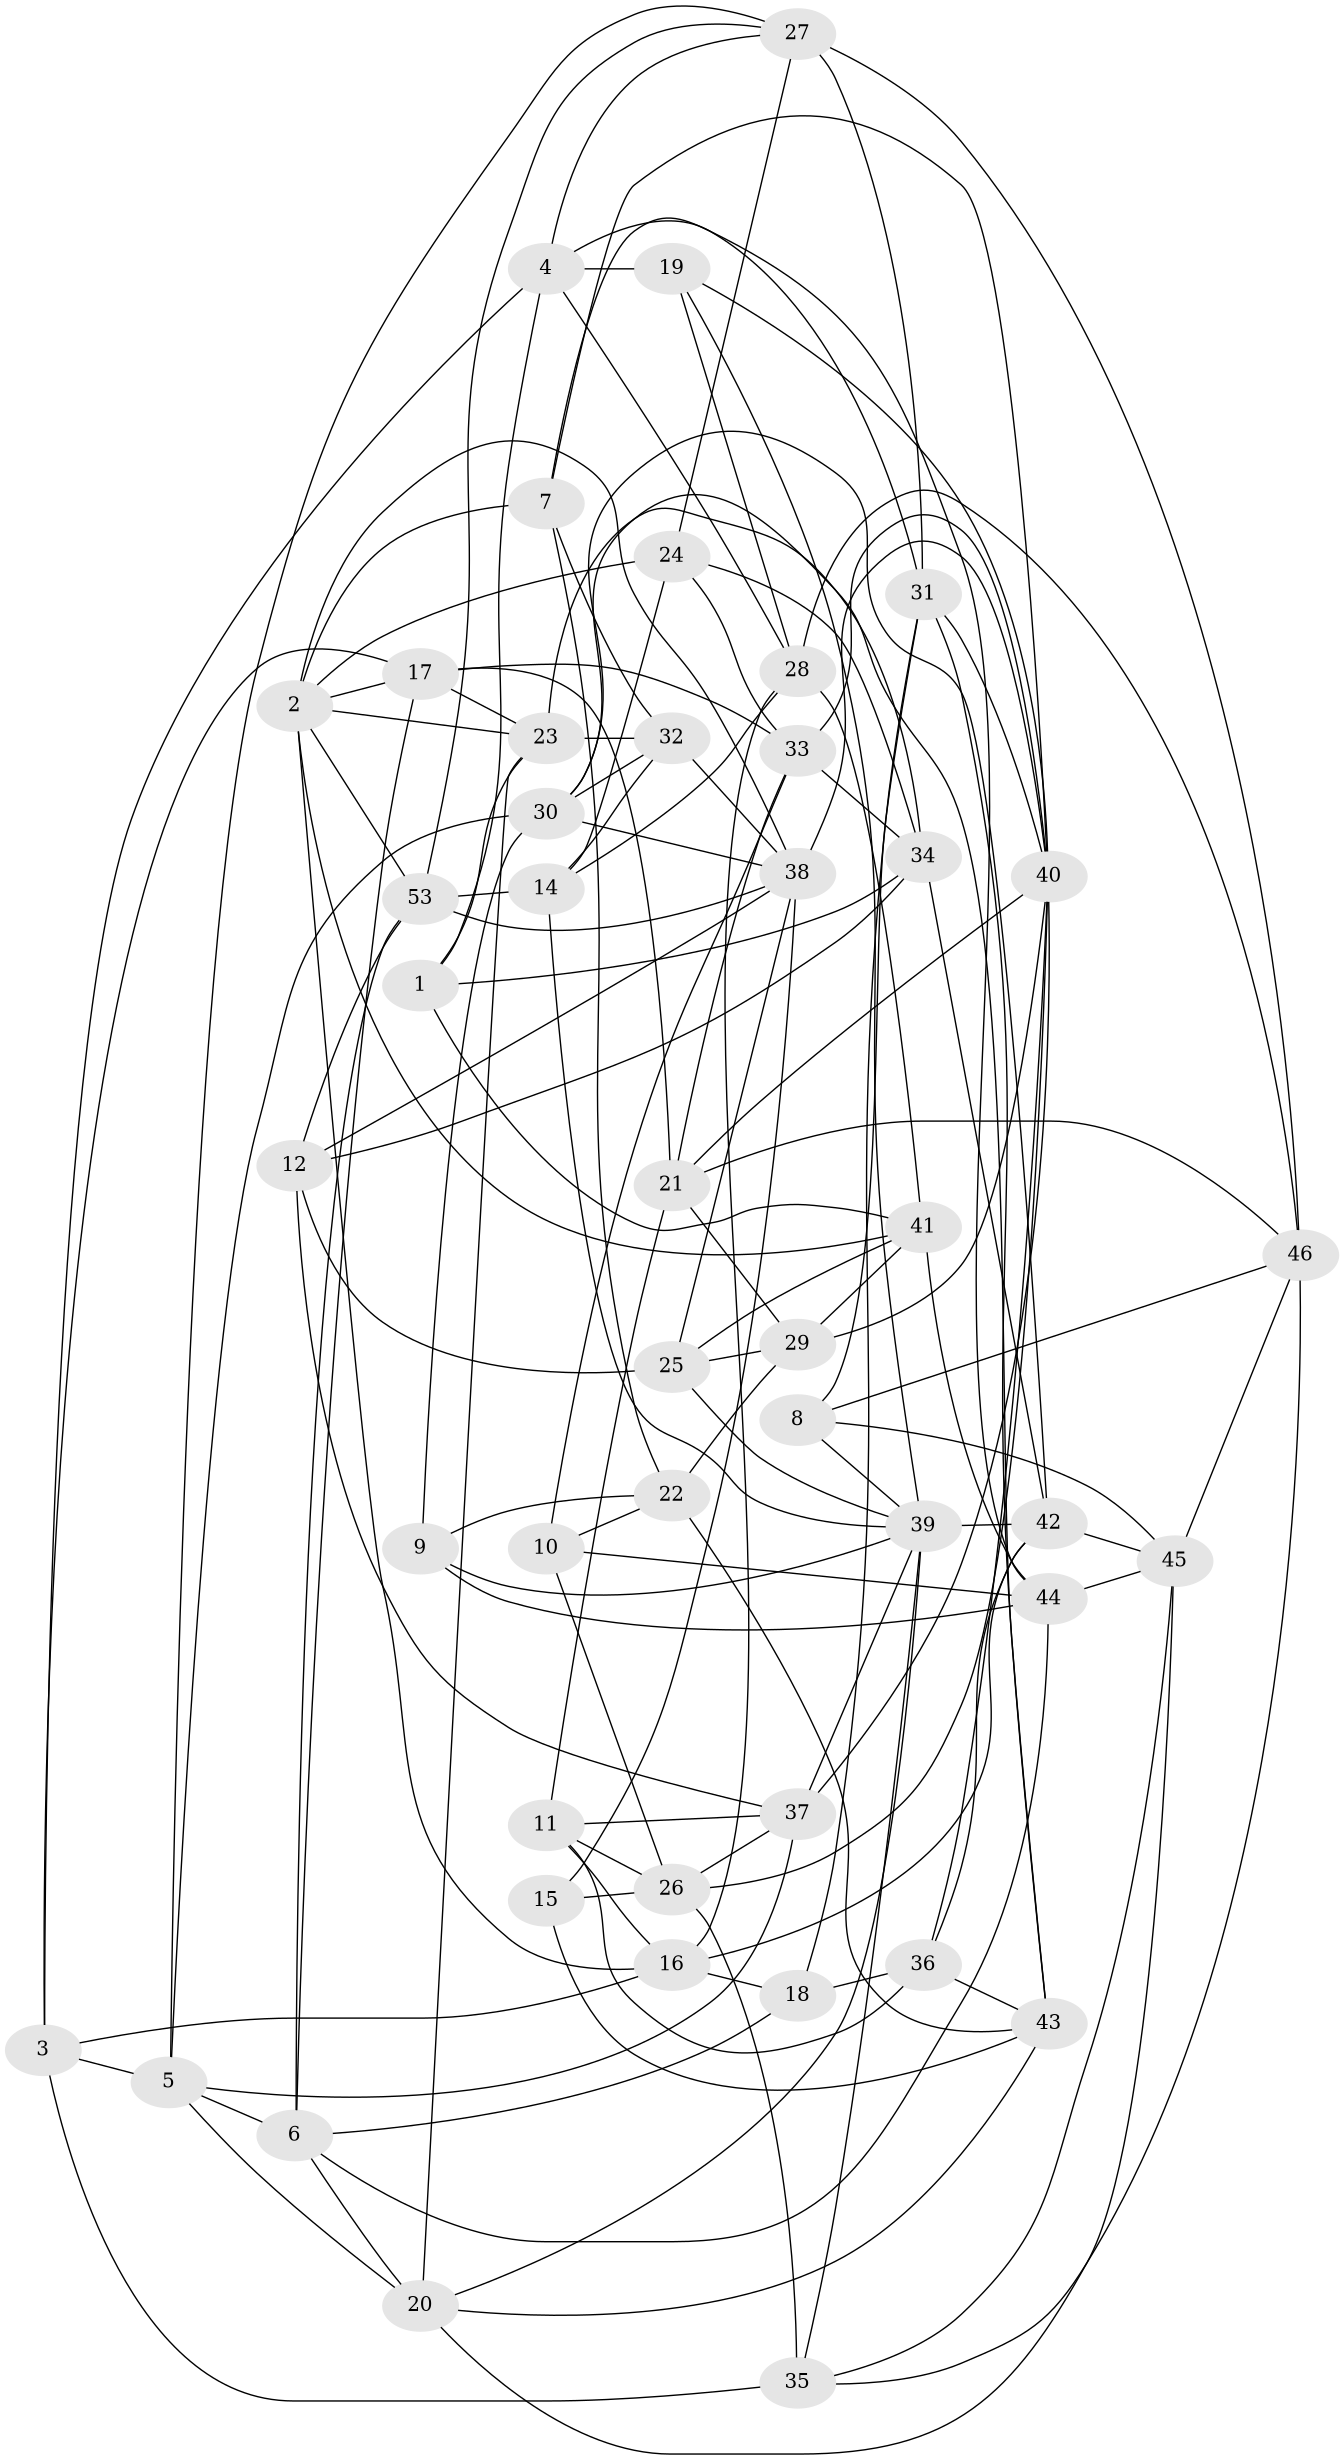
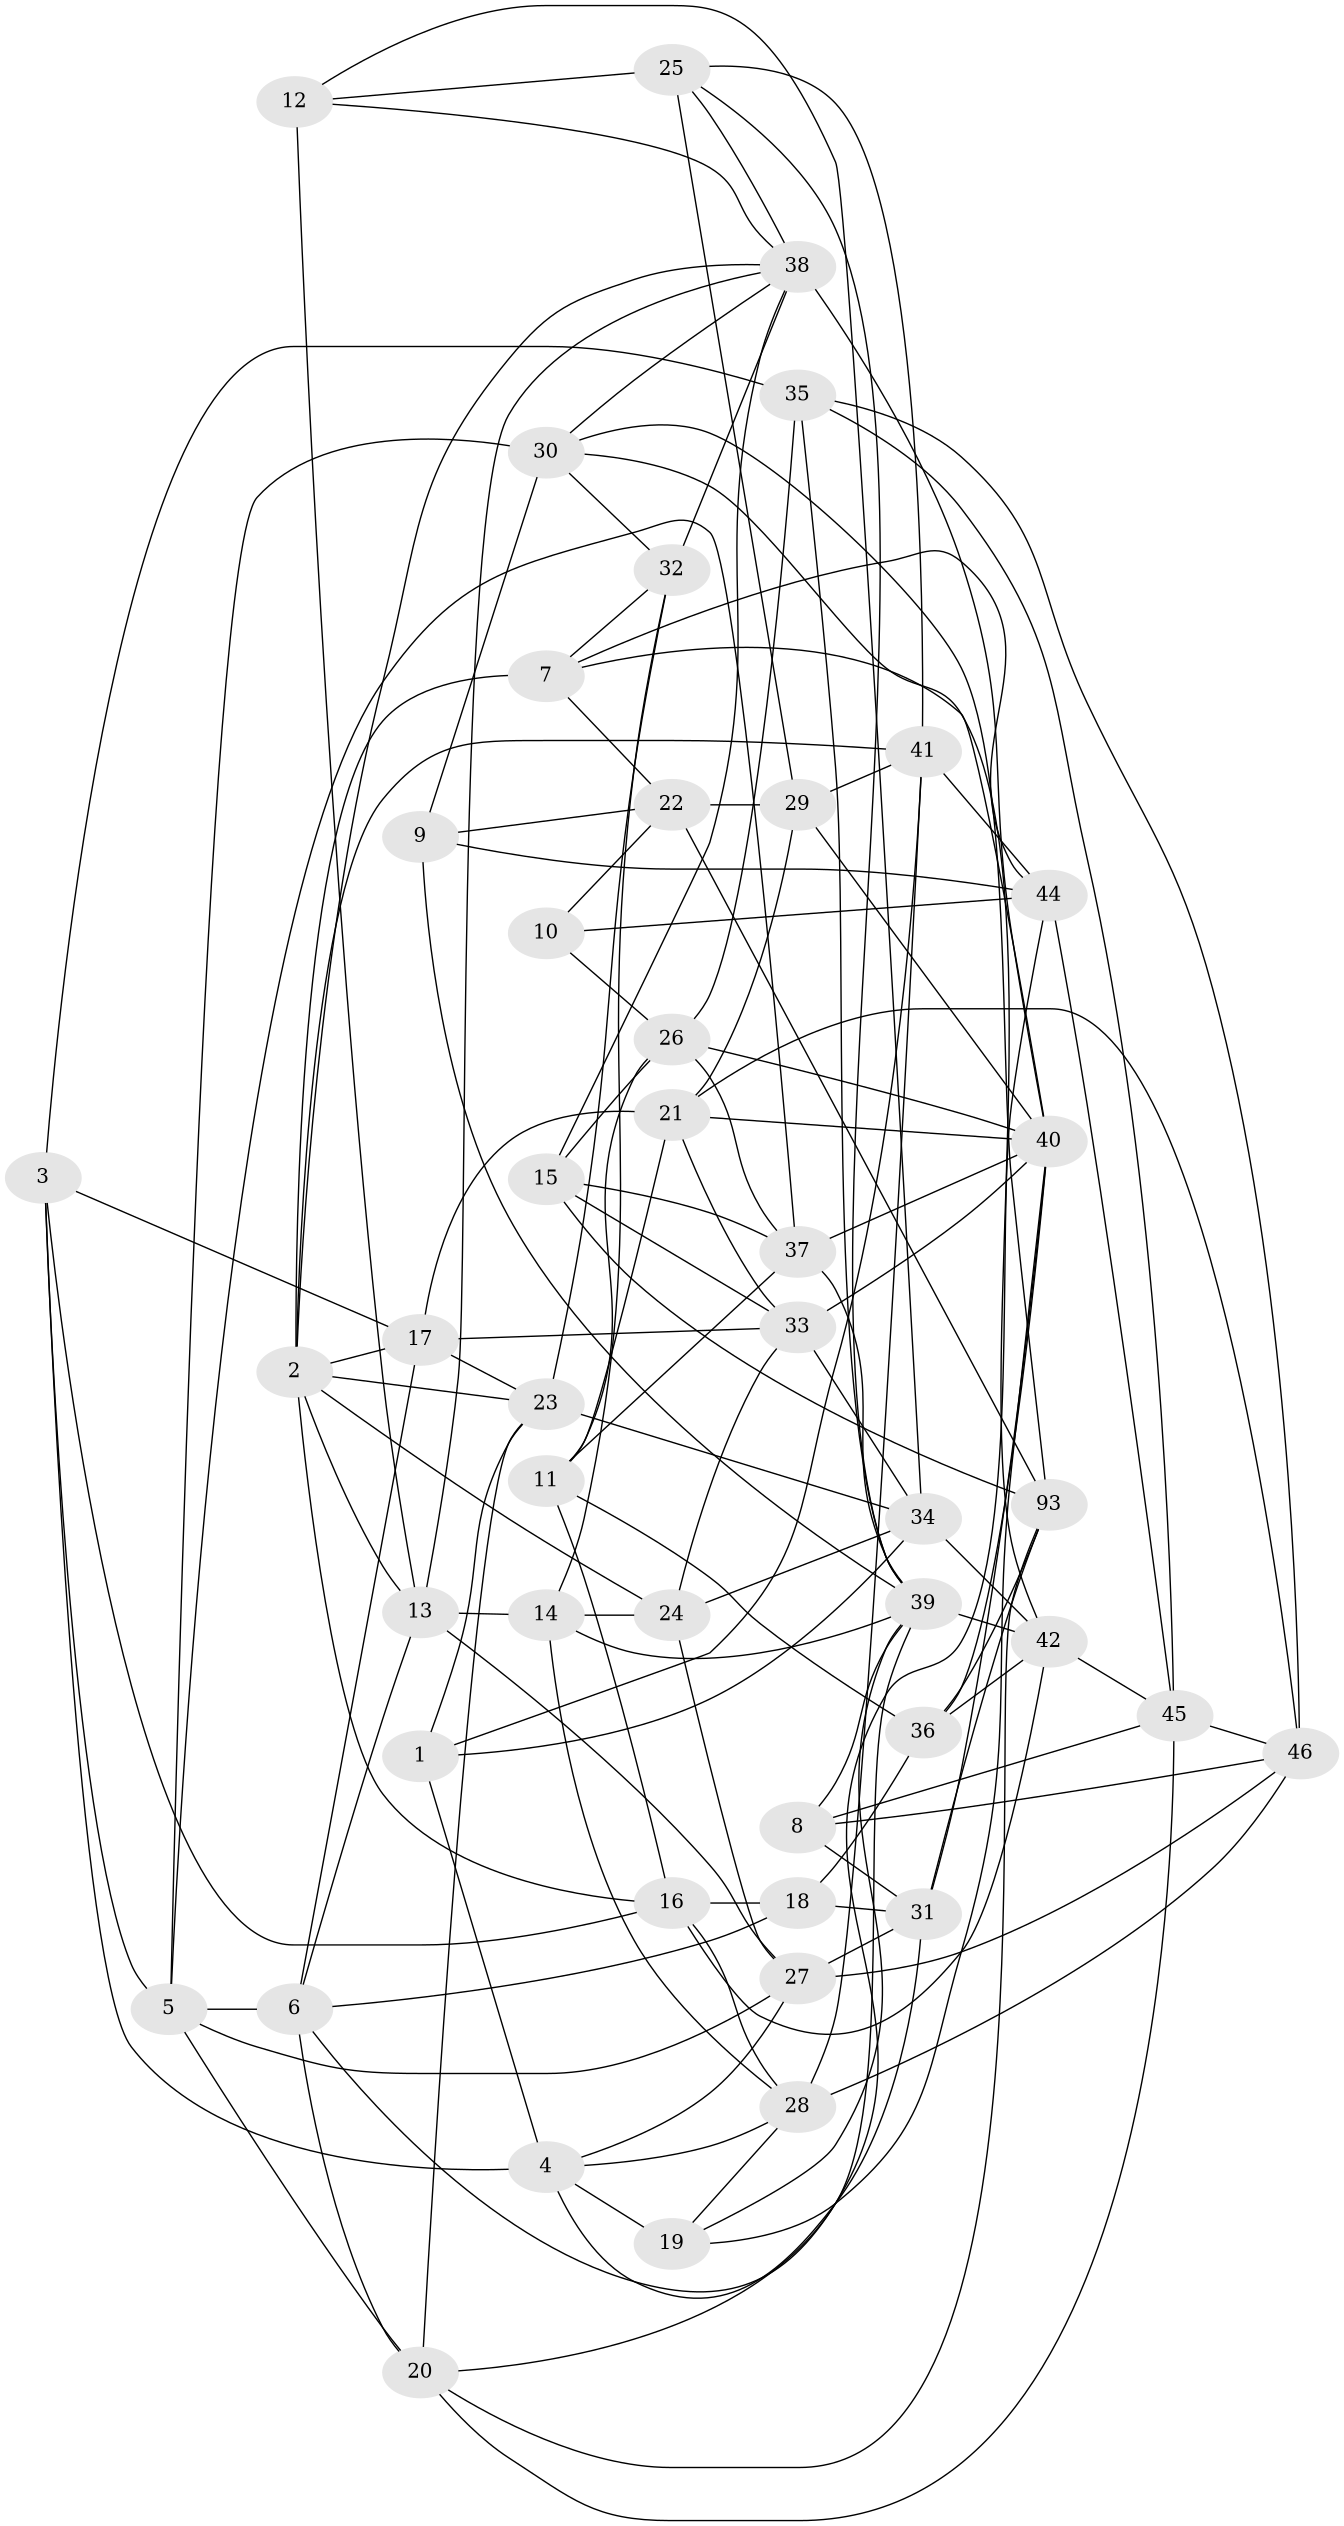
node "53": label "53" -> "13"
edge "33" -- "10": now "33" -- "15"
edge "12" -- "37": now "15" -- "37"
node "43": label "43" -> "93"
